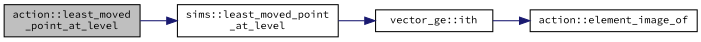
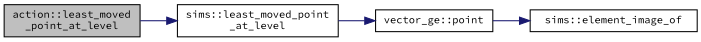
node "vector_ge::ith": label "vector_ge::ith" -> "vector_ge::point"
node "action::element_image_of": label "action::element_image_of" -> "sims::element_image_of"
